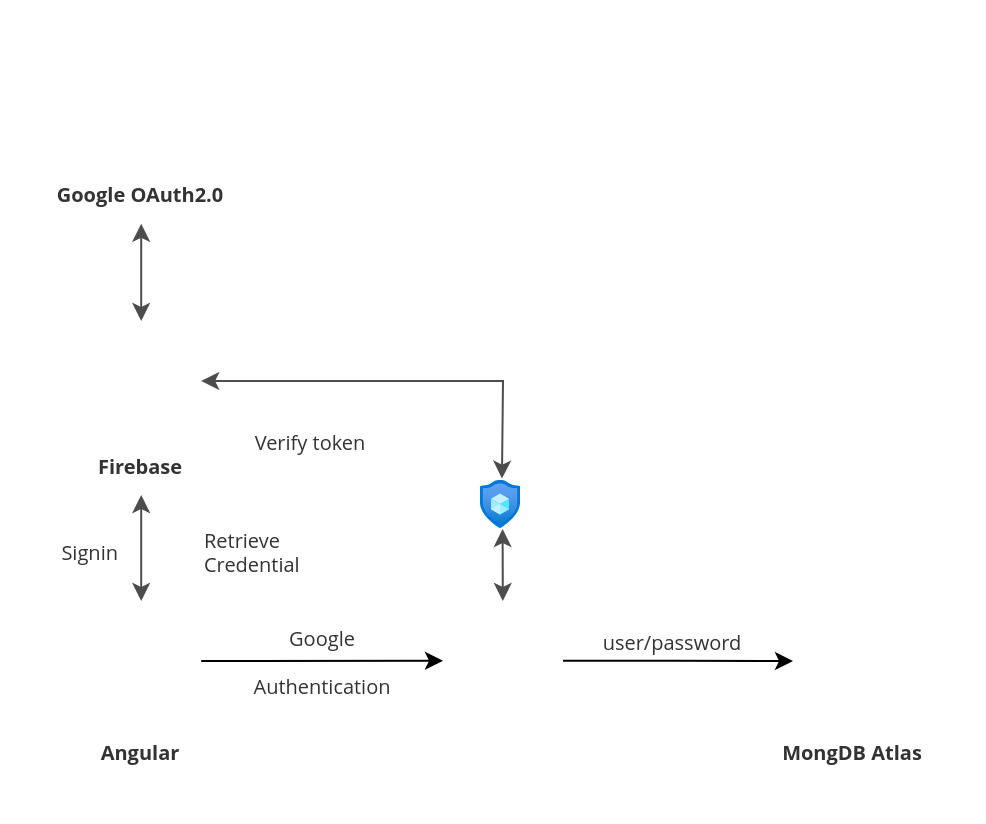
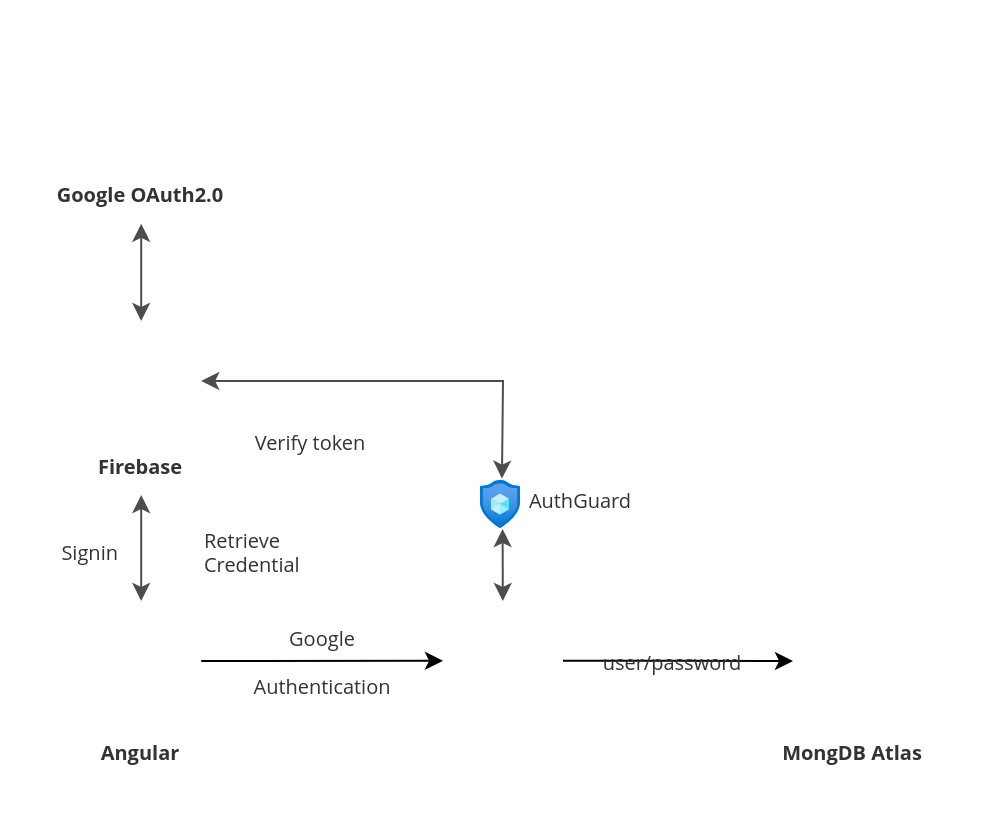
node "AuthGuard": added
node "user/password": moved (673, 641) -> (673, 661)
